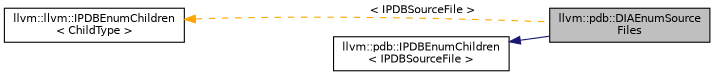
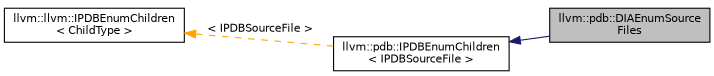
edge "llvm::pdb::DIAEnumSource Files" -> "llvm::llvm::IPDBEnumChildren < ChildType >": now "llvm::pdb::IPDBEnumChildren < IPDBSourceFile >" -> "llvm::llvm::IPDBEnumChildren < ChildType >"
